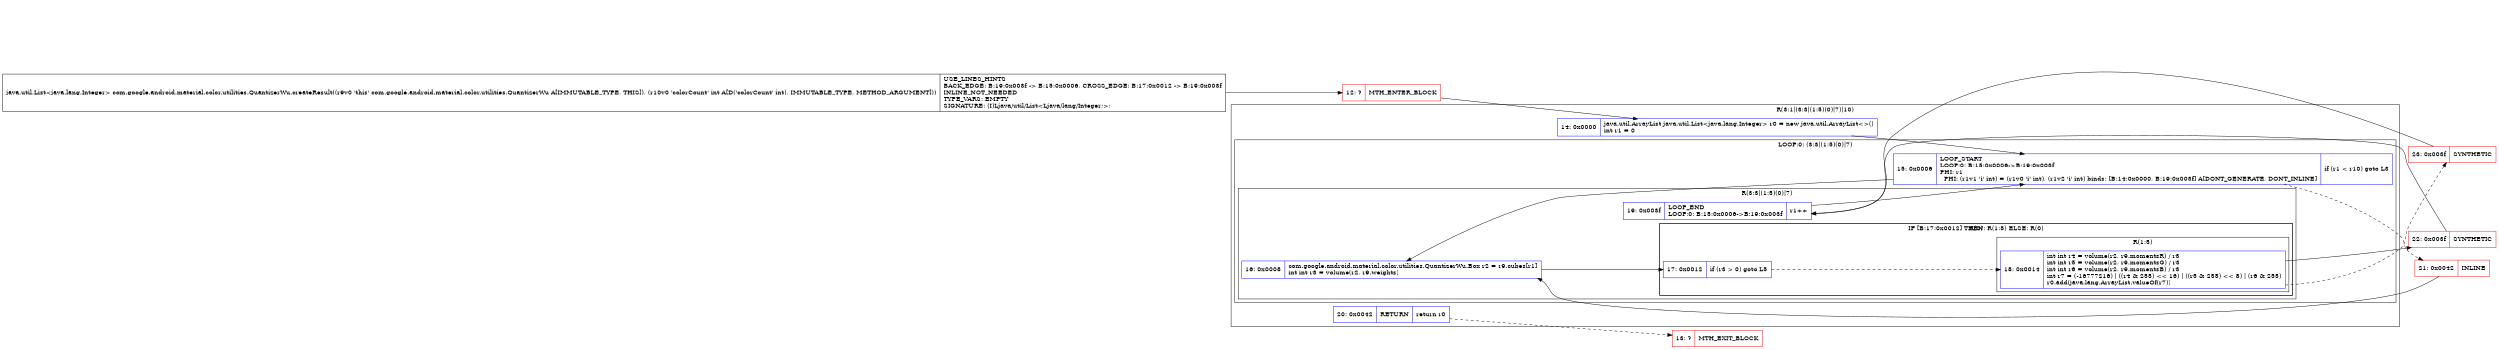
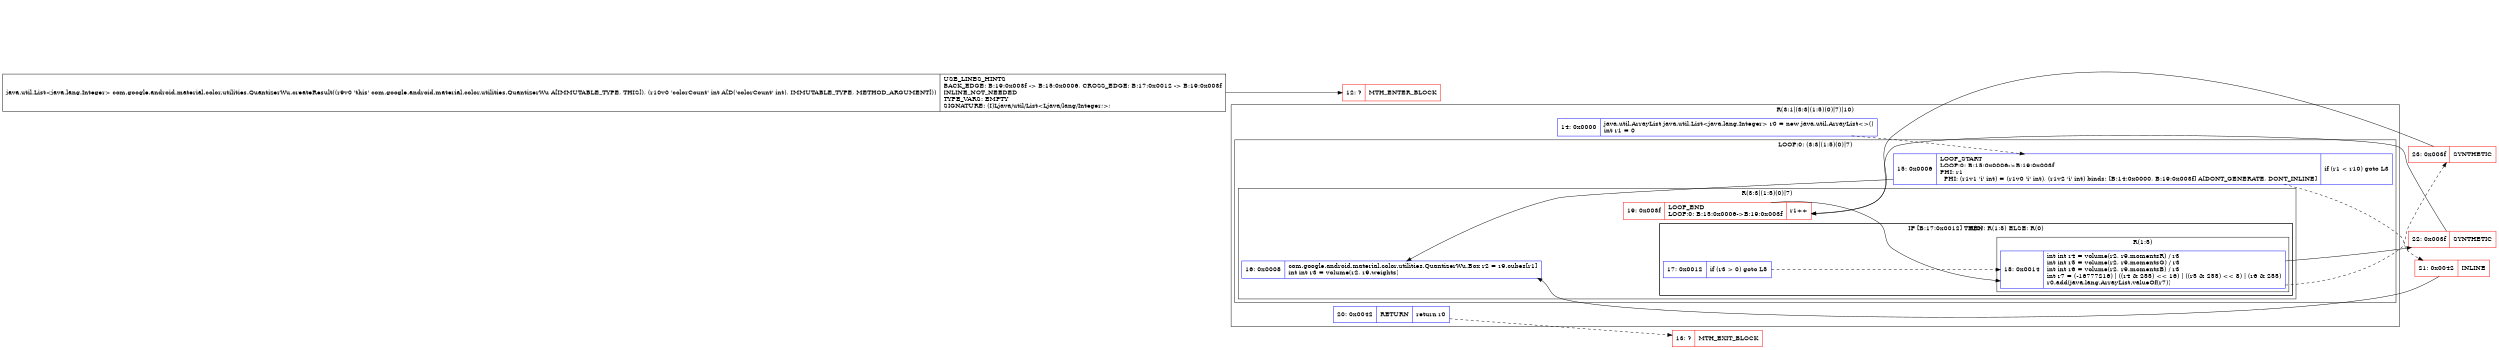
edge "12: ?" -> "14: 0x0000": removed
edge "14: 0x0000" -> "15: 0x0006": style solid -> dashed
edge "19: 0x003f" -> "15: 0x0006": now "19: 0x003f" -> "18: 0x0014"
node "19: 0x003f": color blue -> red
edge "16: 0x0008" -> "17: 0x0012": removed
